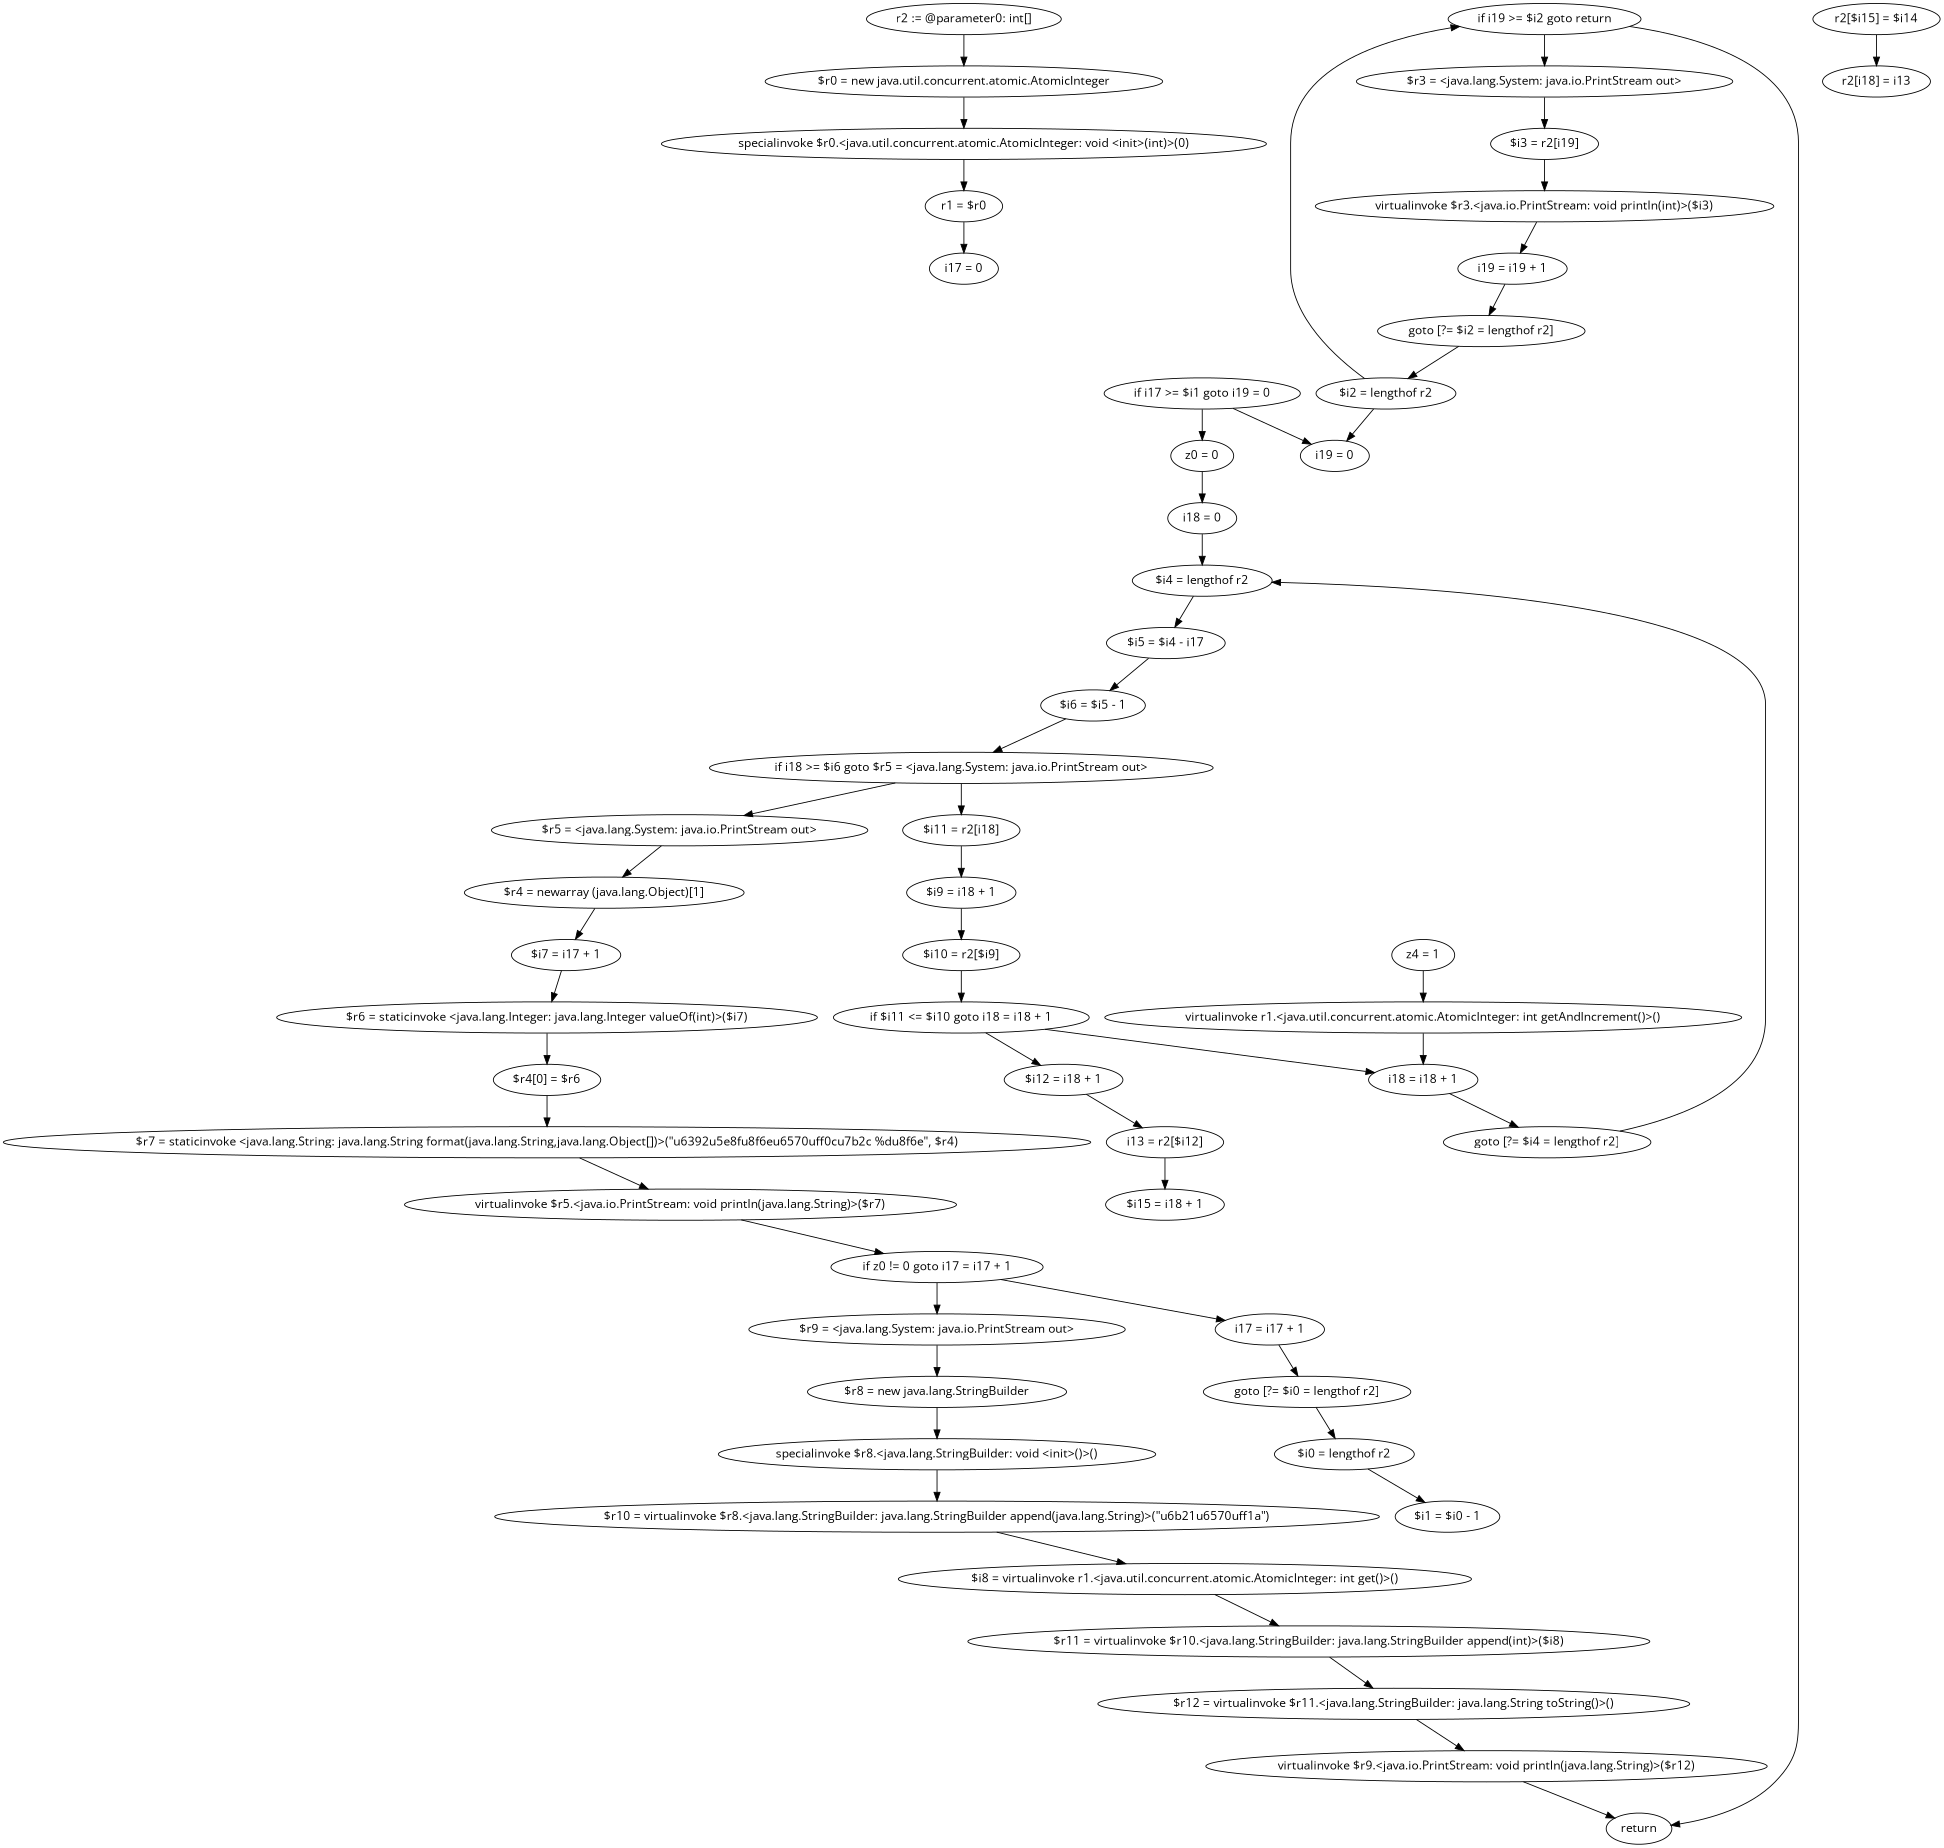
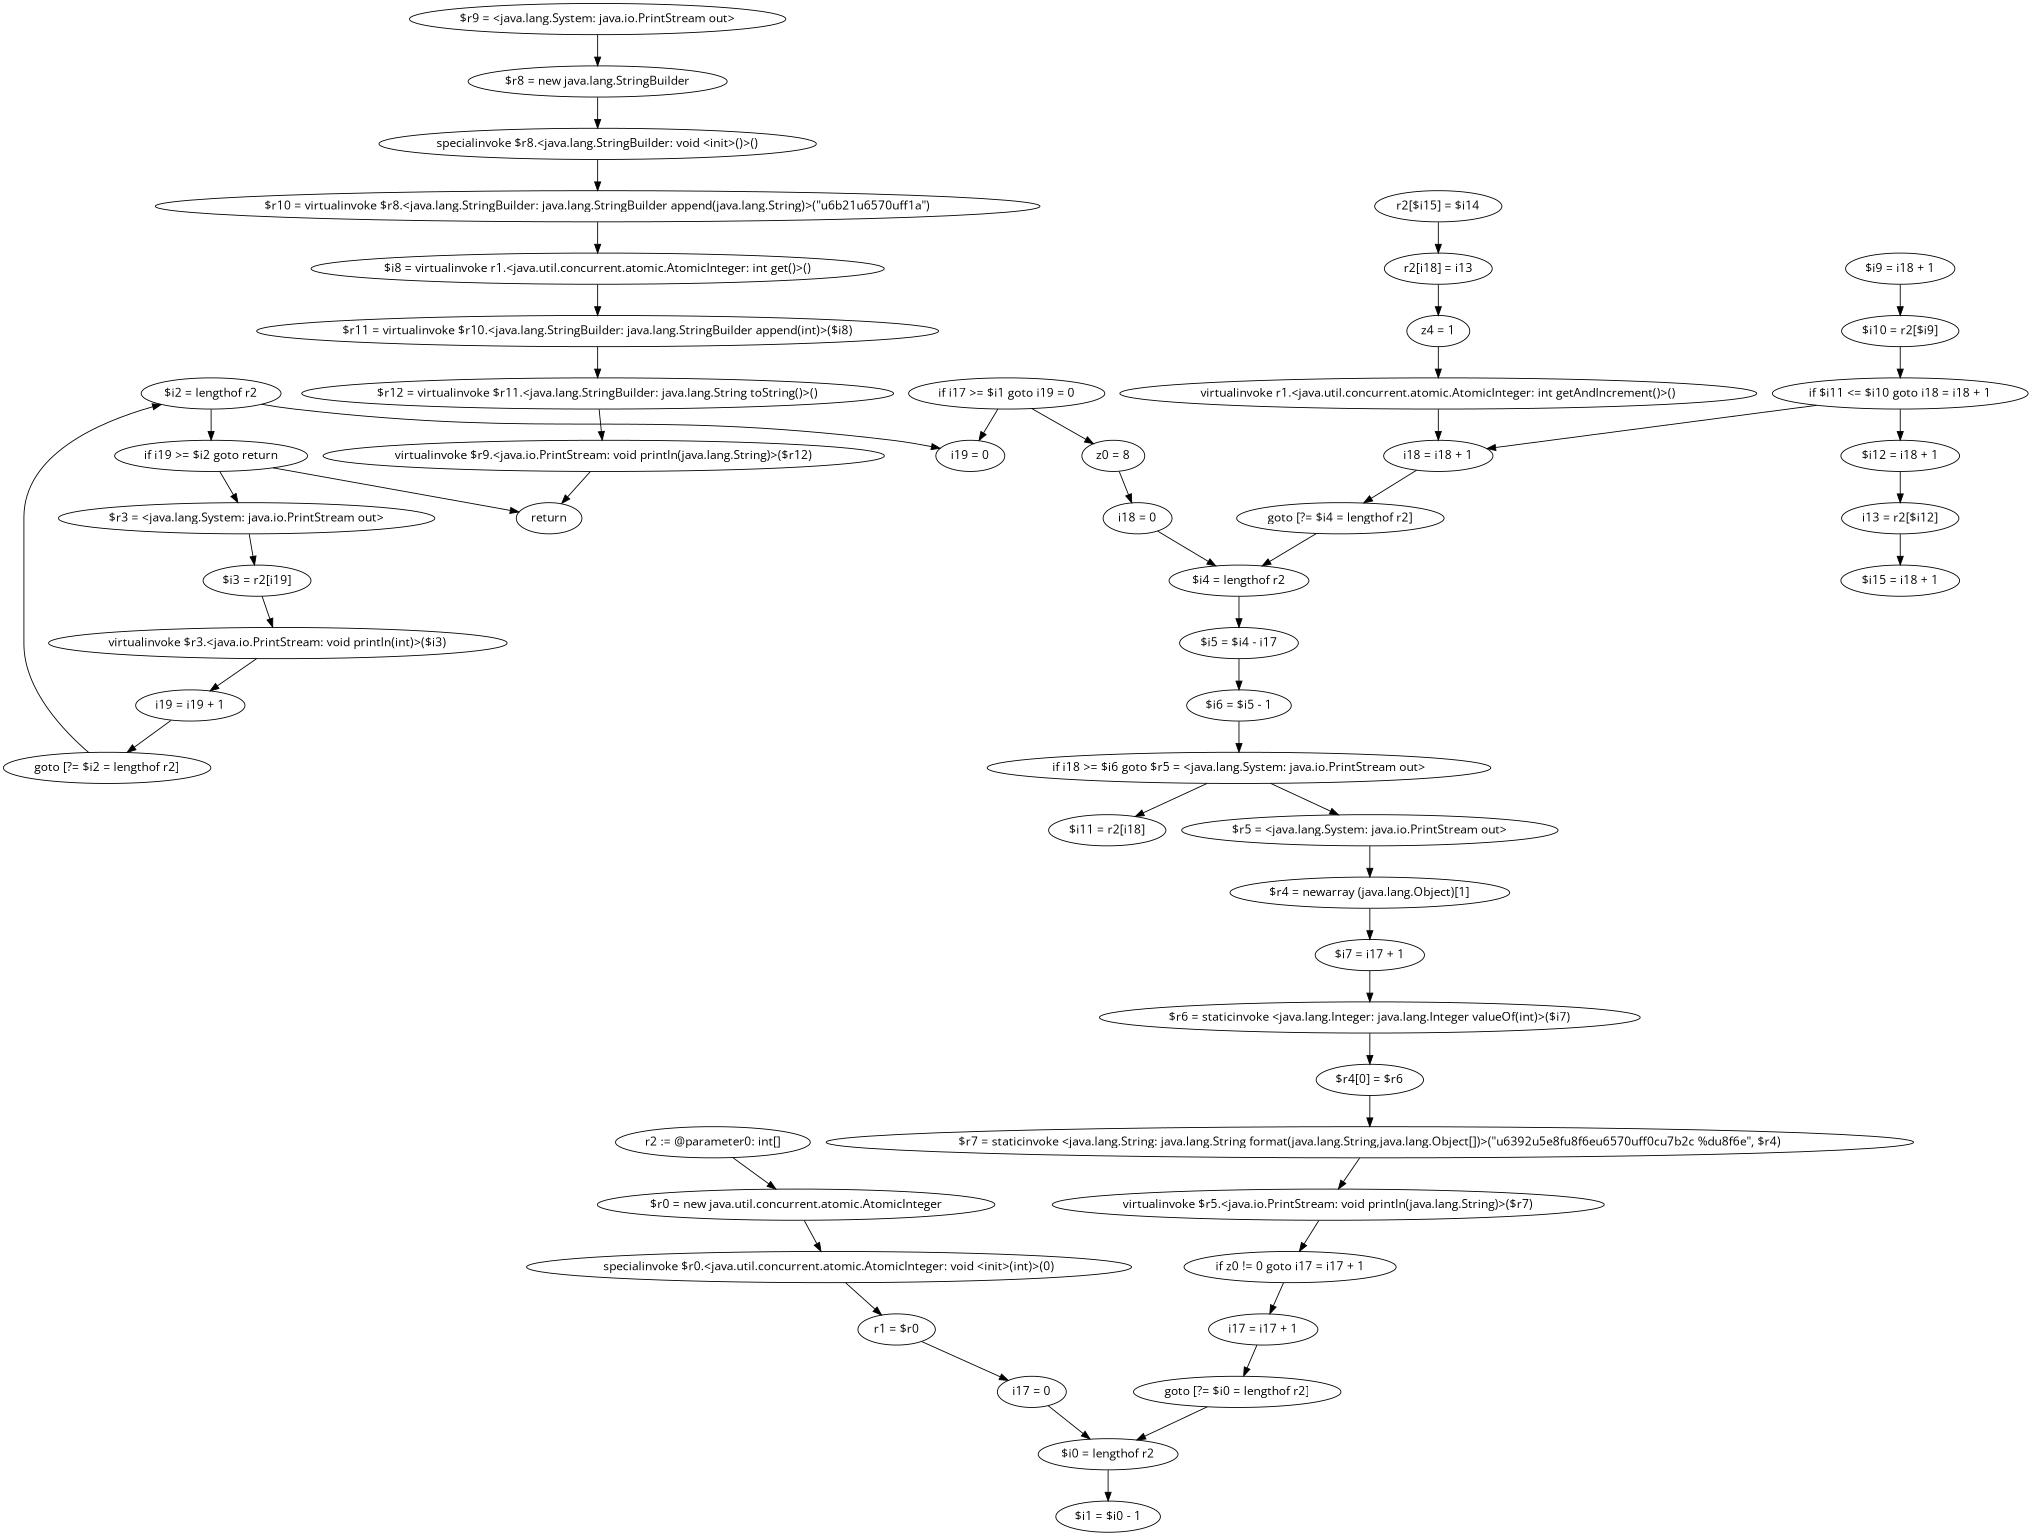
edge "r2[i18] = i13" -> "z4 = 1": added
node "z0 = 0": label "z0 = 0" -> "z0 = 8"
edge "$i11 = r2[i18]" -> "$i9 = i18 + 1": removed
edge "if z0 != 0 goto i17 = i17 + 1" -> "$r9 = <java.lang.System: java.io.PrintStream out>": removed
edge "i17 = 0" -> "$i0 = lengthof r2": added
